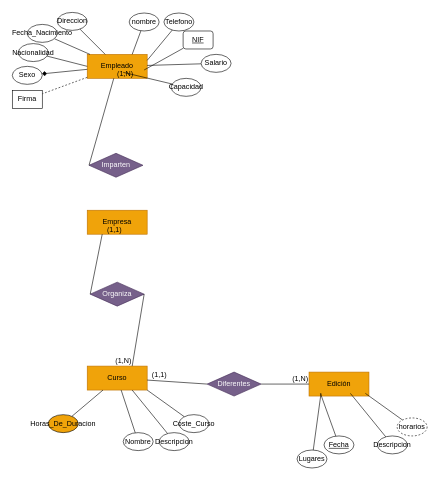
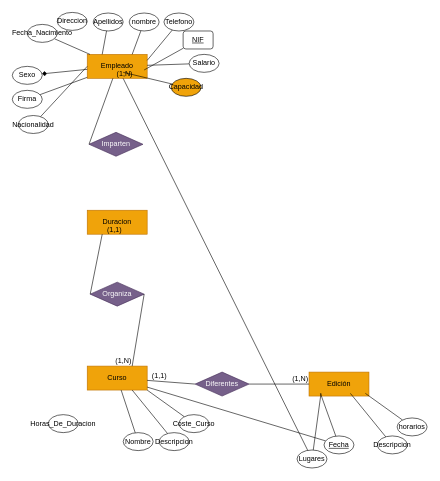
node "Apellidos": added
edge "Direccion" -- "Empleado": now "Lugares" -- "Empleado"
edge "Apellidos" -- "Empleado": added
node "Nacionalidad": moved (33, 53) -> (33, 125)
node "Salario": moved (216, 63) -> (204, 63)
node "Capacidad": fillcolor #ffffff -> #f0a30a
edge "Empleado" -- "Firma": style dashed -> solid
node "Firma": shape rectangle -> ellipse
node "Imparten": moved (116, 165) -> (116, 144)
node "Empresa": label "Empresa" -> "Duracion"
node "Diferentes": moved (234, 384) -> (222, 384)
edge "Curso" -- "Horas_De_Duracion": now "Curso" -- "Fecha"
node "Horas_De_Duracion": fillcolor #f0a30a -> #ffffff
node "horarios": style dashed -> solid
